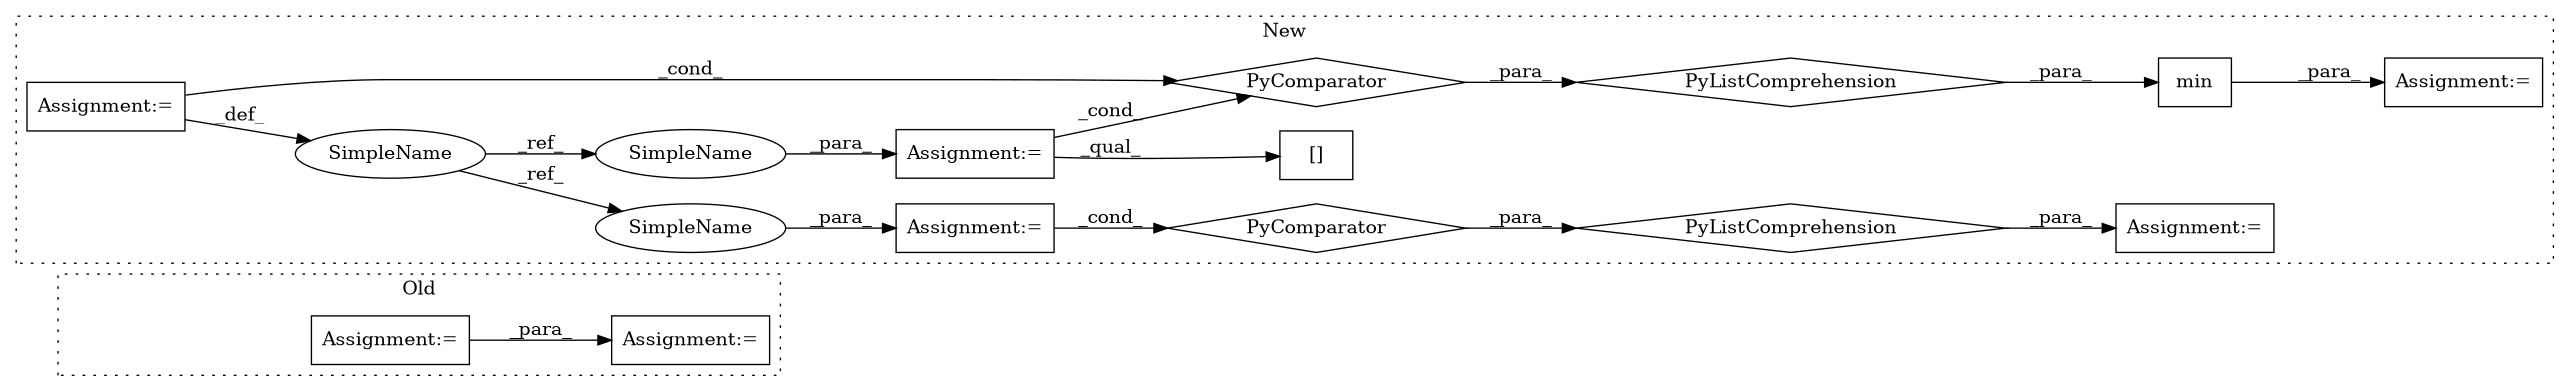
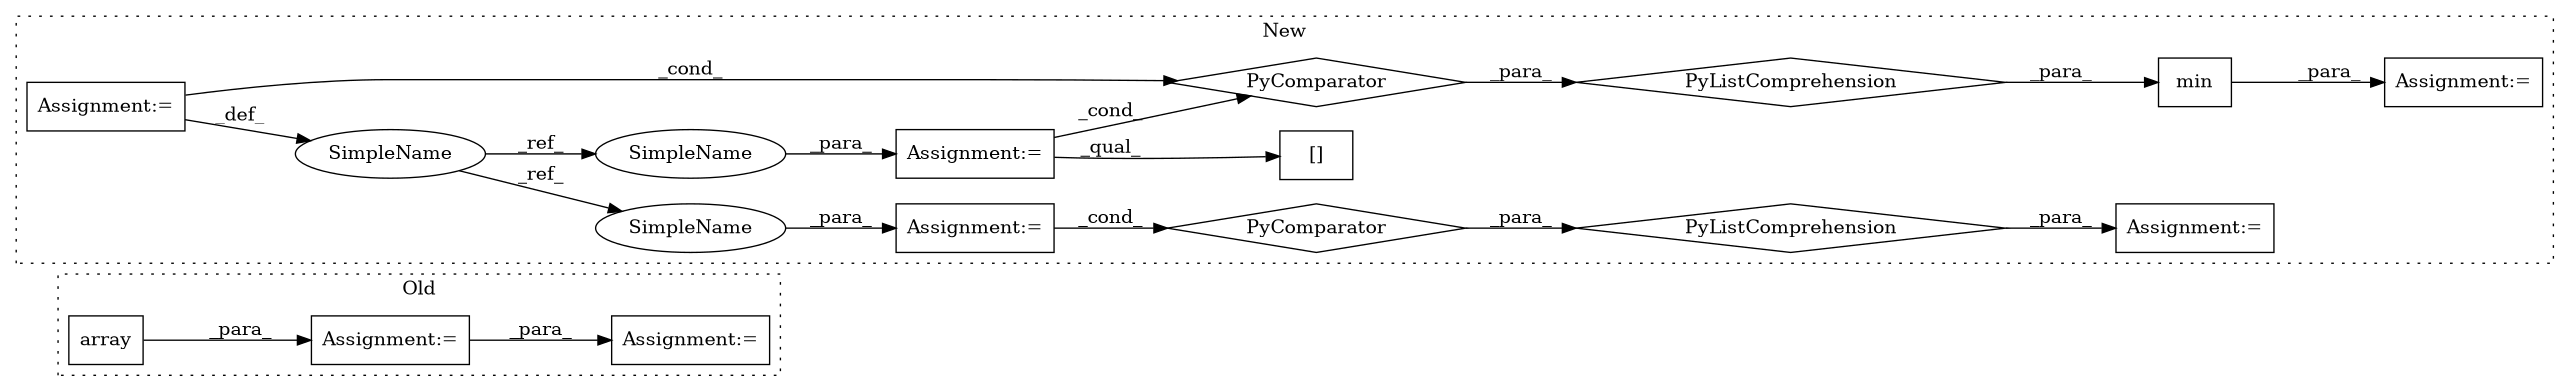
node "array": added
